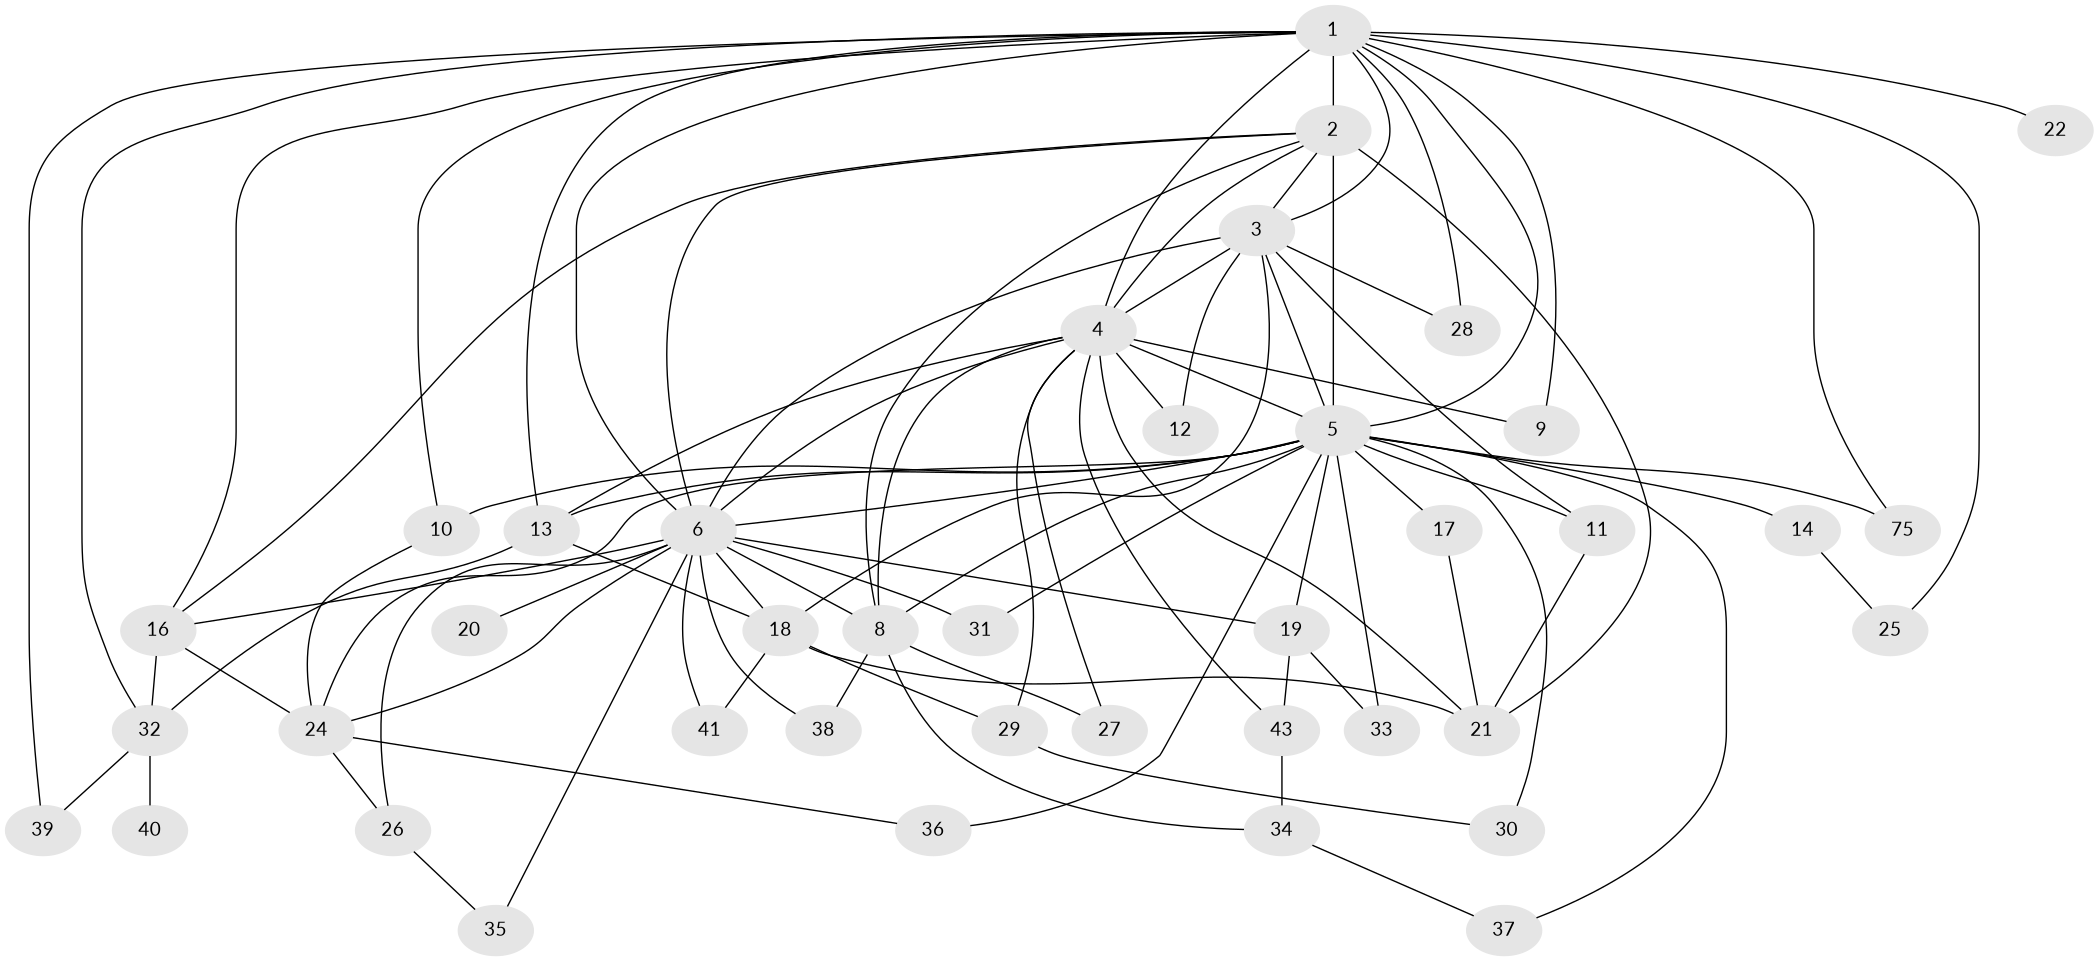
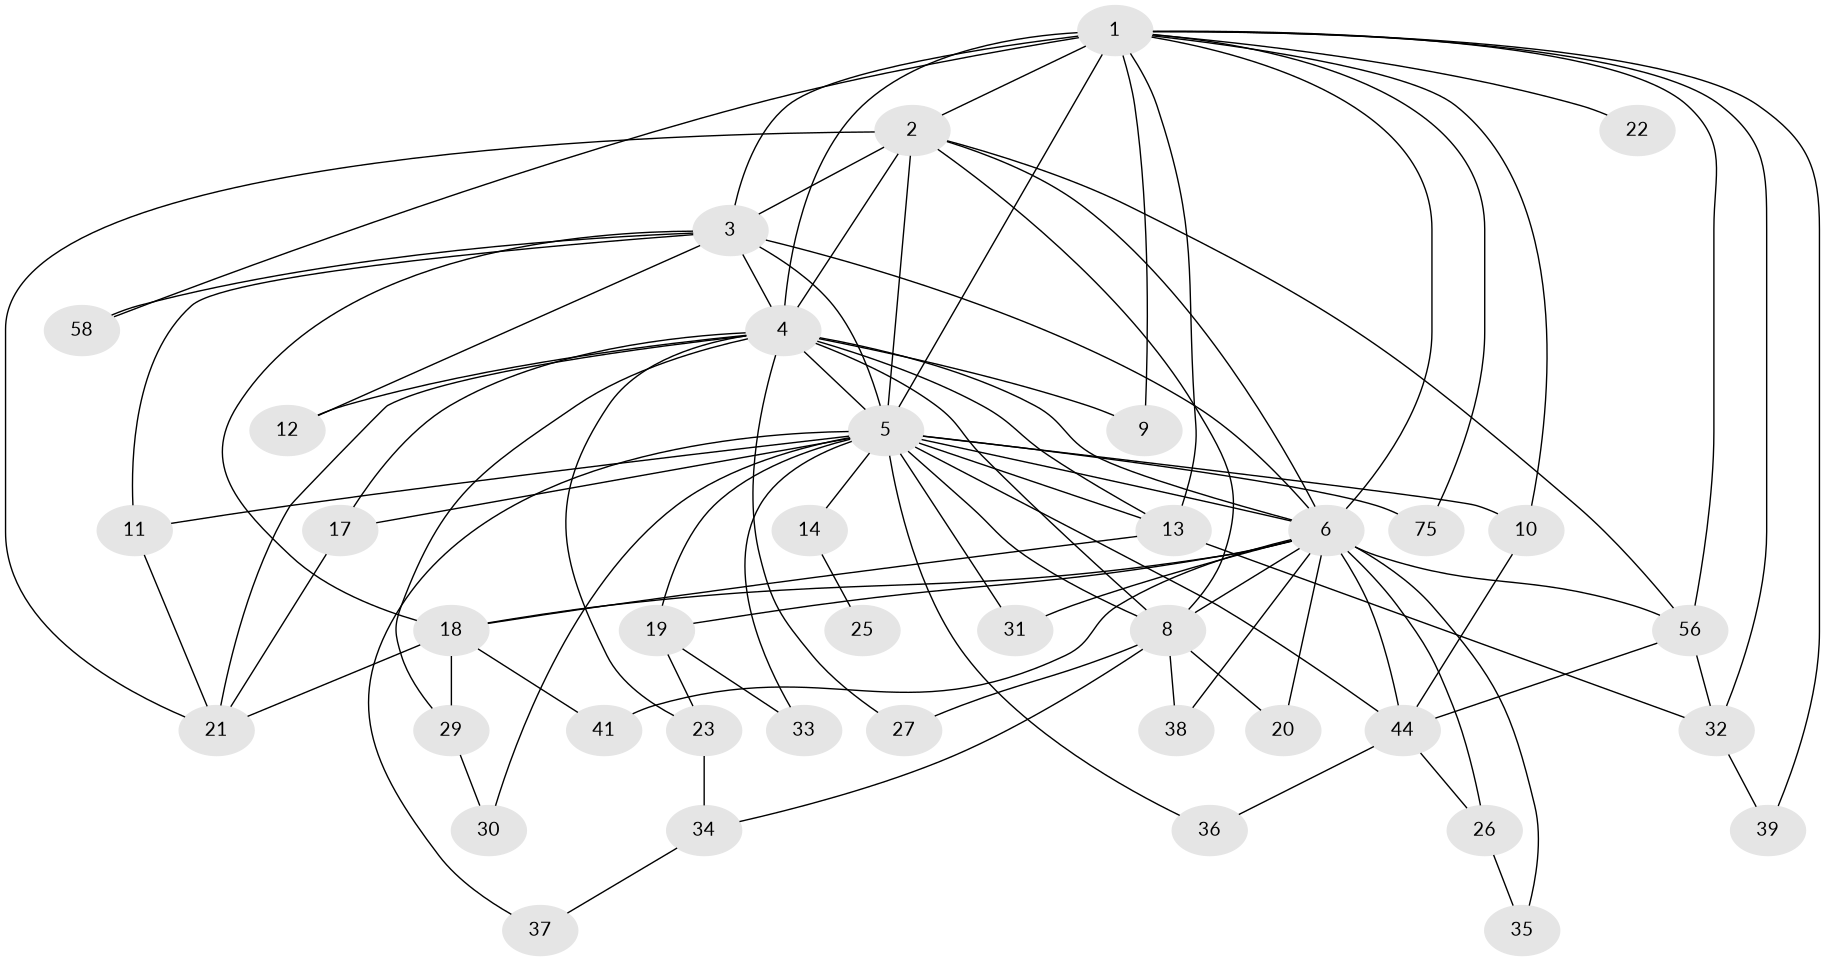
edge "1" -- "25": removed
node "28": label "28" -> "58"
edge "4" -- "17": added
node "16": label "16" -> "56"
edge "8" -- "20": added
node "24": label "24" -> "44"
node "43": label "43" -> "23"
node "40": removed
